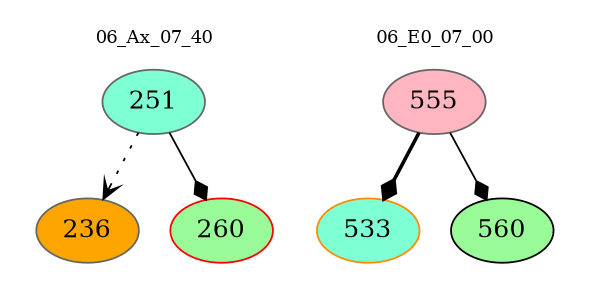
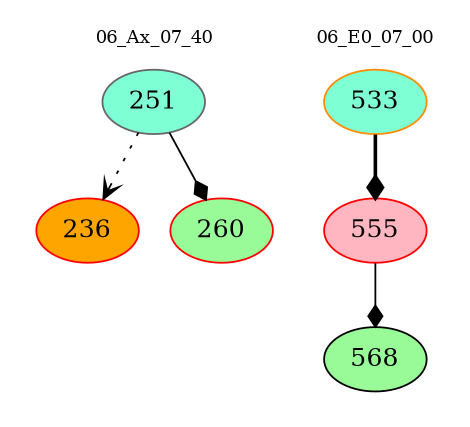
node "555": color gray40 -> red
edge "555" -> "533": reversed
node "236": color gray40 -> red
node "560": label "560" -> "568"
